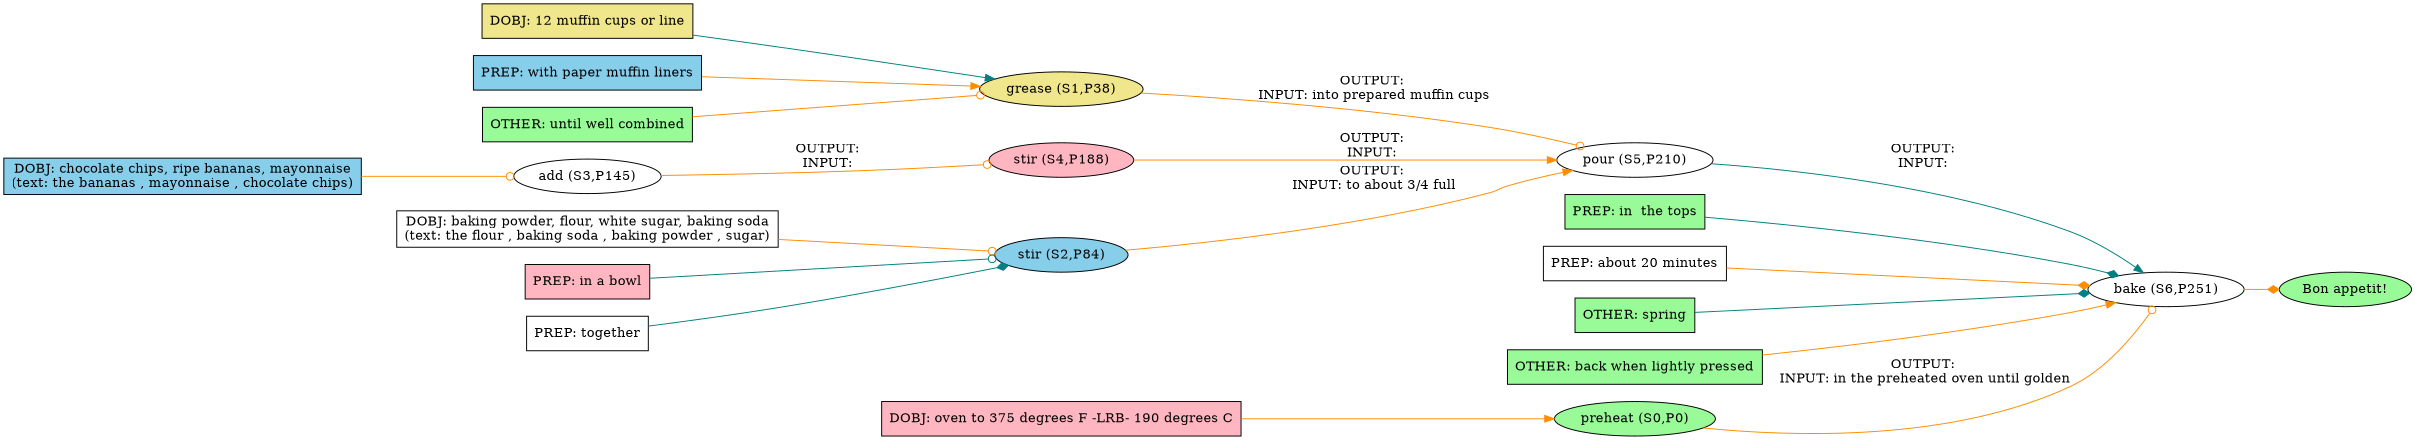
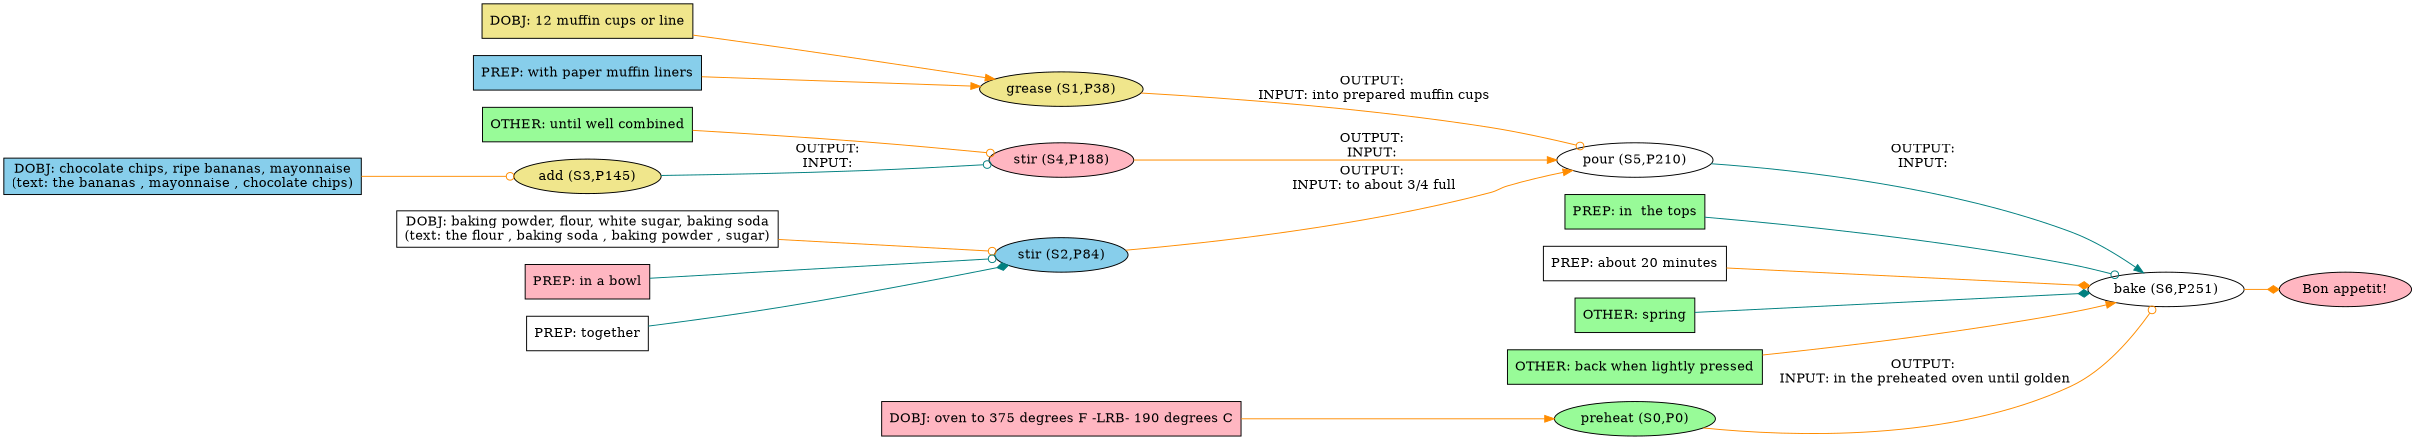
edge "DOBJ: 12 muffin cups or line" -> "grease (S1,P38)": color teal -> darkorange
edge "OTHER: until well combined" -> "grease (S1,P38)": now "OTHER: until well combined" -> "stir (S4,P188)"
edge "add (S3,P145)" -> "stir (S4,P188)": color darkorange -> teal
node "add (S3,P145)": fillcolor white -> khaki
edge "PREP: in  the tops" -> "bake (S6,P251)": arrowhead diamond -> odot
node "Bon appetit!": fillcolor palegreen -> lightpink
